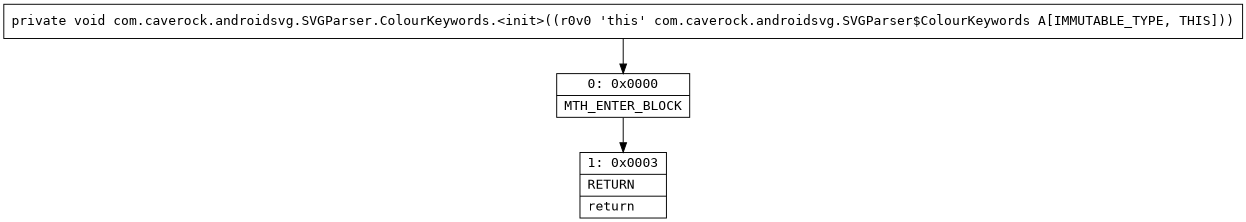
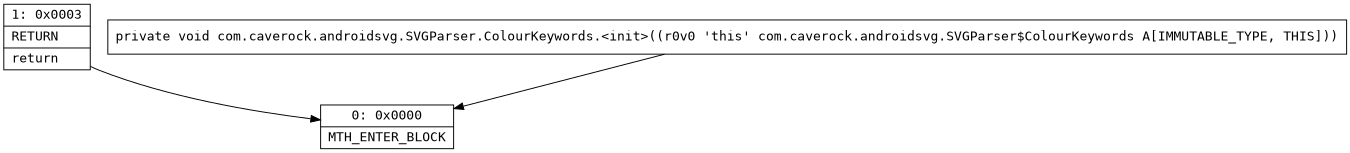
edge "0: 0x0000" -> "1: 0x0003": reversed
